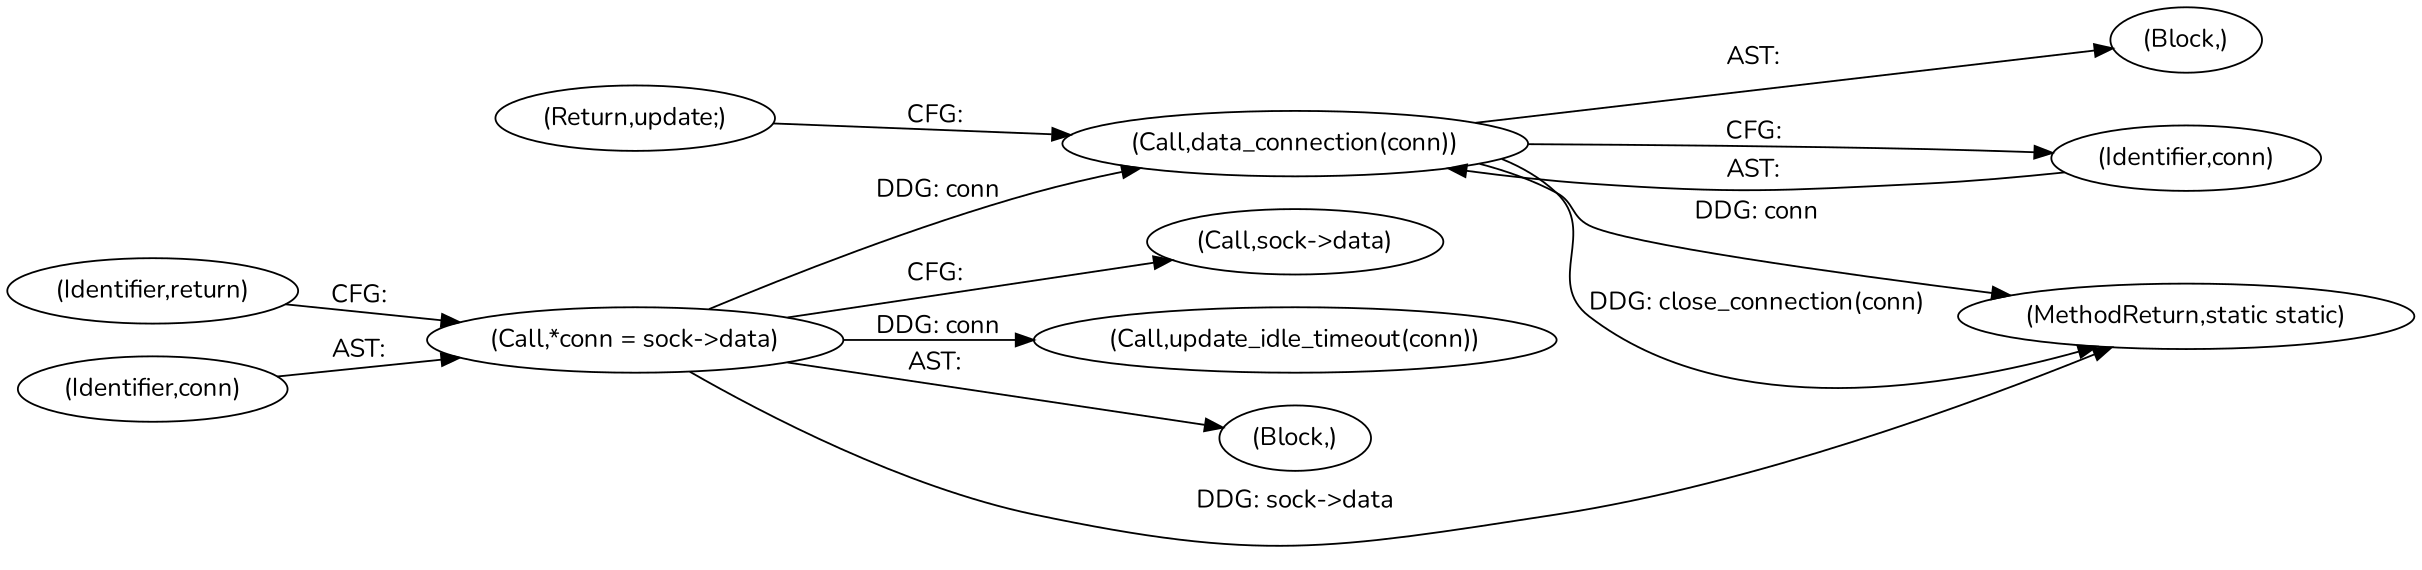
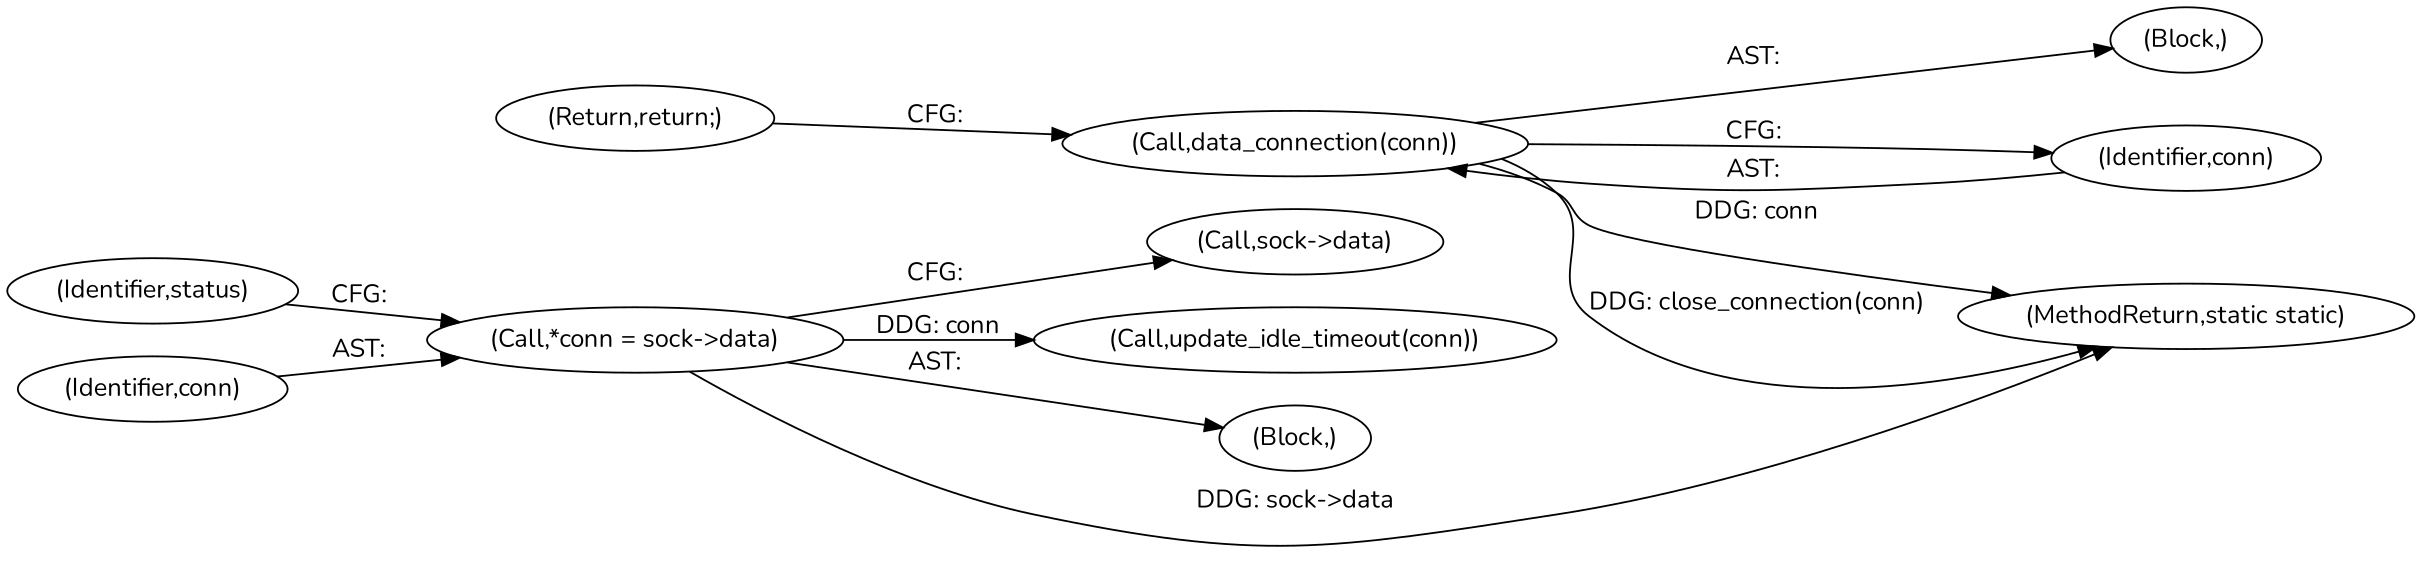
node "(Return,update;)": label "(Return,update;)" -> "(Return,return;)"
edge "(Call,*conn = sock->data)" -> "(Call,data_connection(conn))": removed, label "DDG: conn"
node "(Identifier,return)": label "(Identifier,return)" -> "(Identifier,status)"
